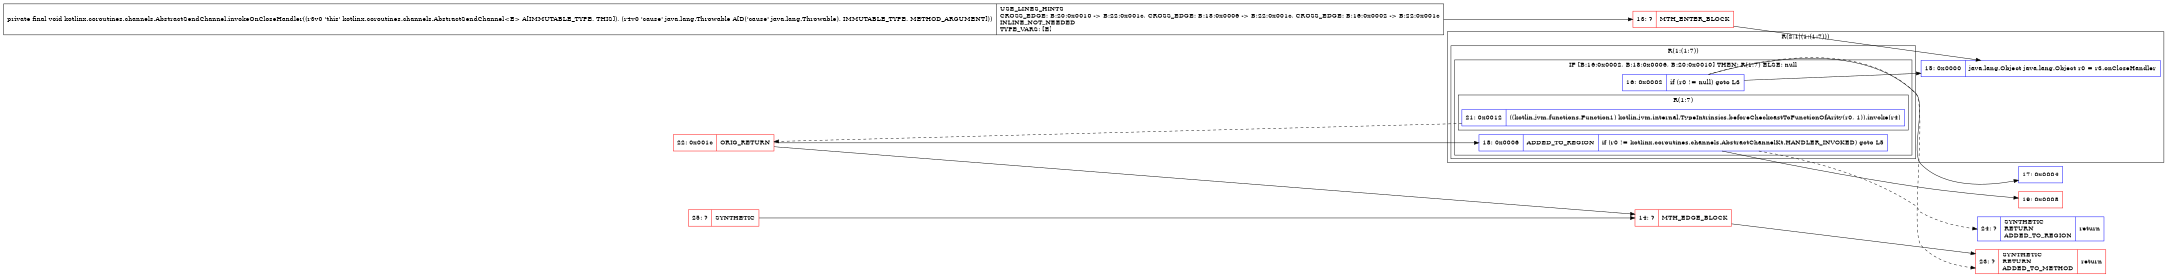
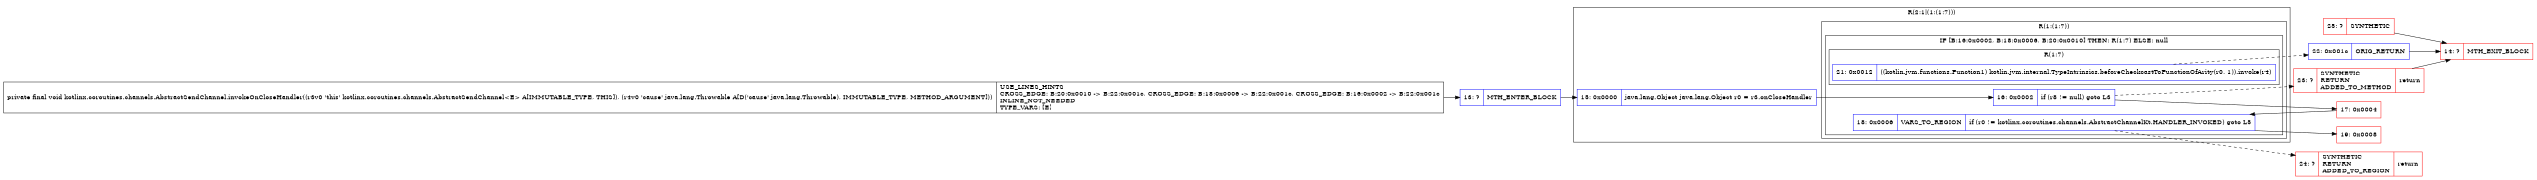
node "13: ?": color red -> blue
edge "16: 0x0002" -> "15: 0x0000": reversed
node "16: 0x0002": text "if (r0 != null) goto L3" -> "if (r8 != null) goto L3"
node "22: 0x001c": color red -> blue
edge "22: 0x001c" -> "18: 0x0006": now "17: 0x0004" -> "18: 0x0006"
node "18: 0x0006": text "ADDED_TO_REGION" -> "VARS_TO_REGION"
node "17: 0x0004": color blue -> red
node "14: ?": text "MTH_EDGE_BLOCK" -> "MTH_EXIT_BLOCK"
node "24: ?": color blue -> red
edge "14: ?" -> "23: ?": reversed
